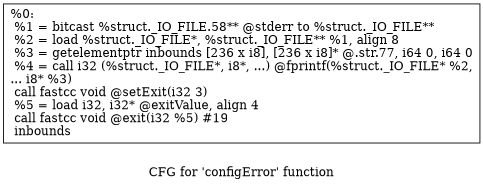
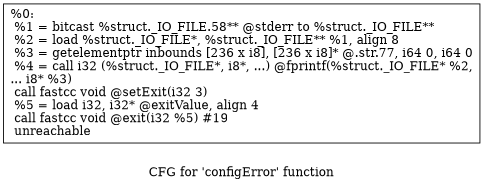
node "%0:": text "inbounds" -> "unreachable"
